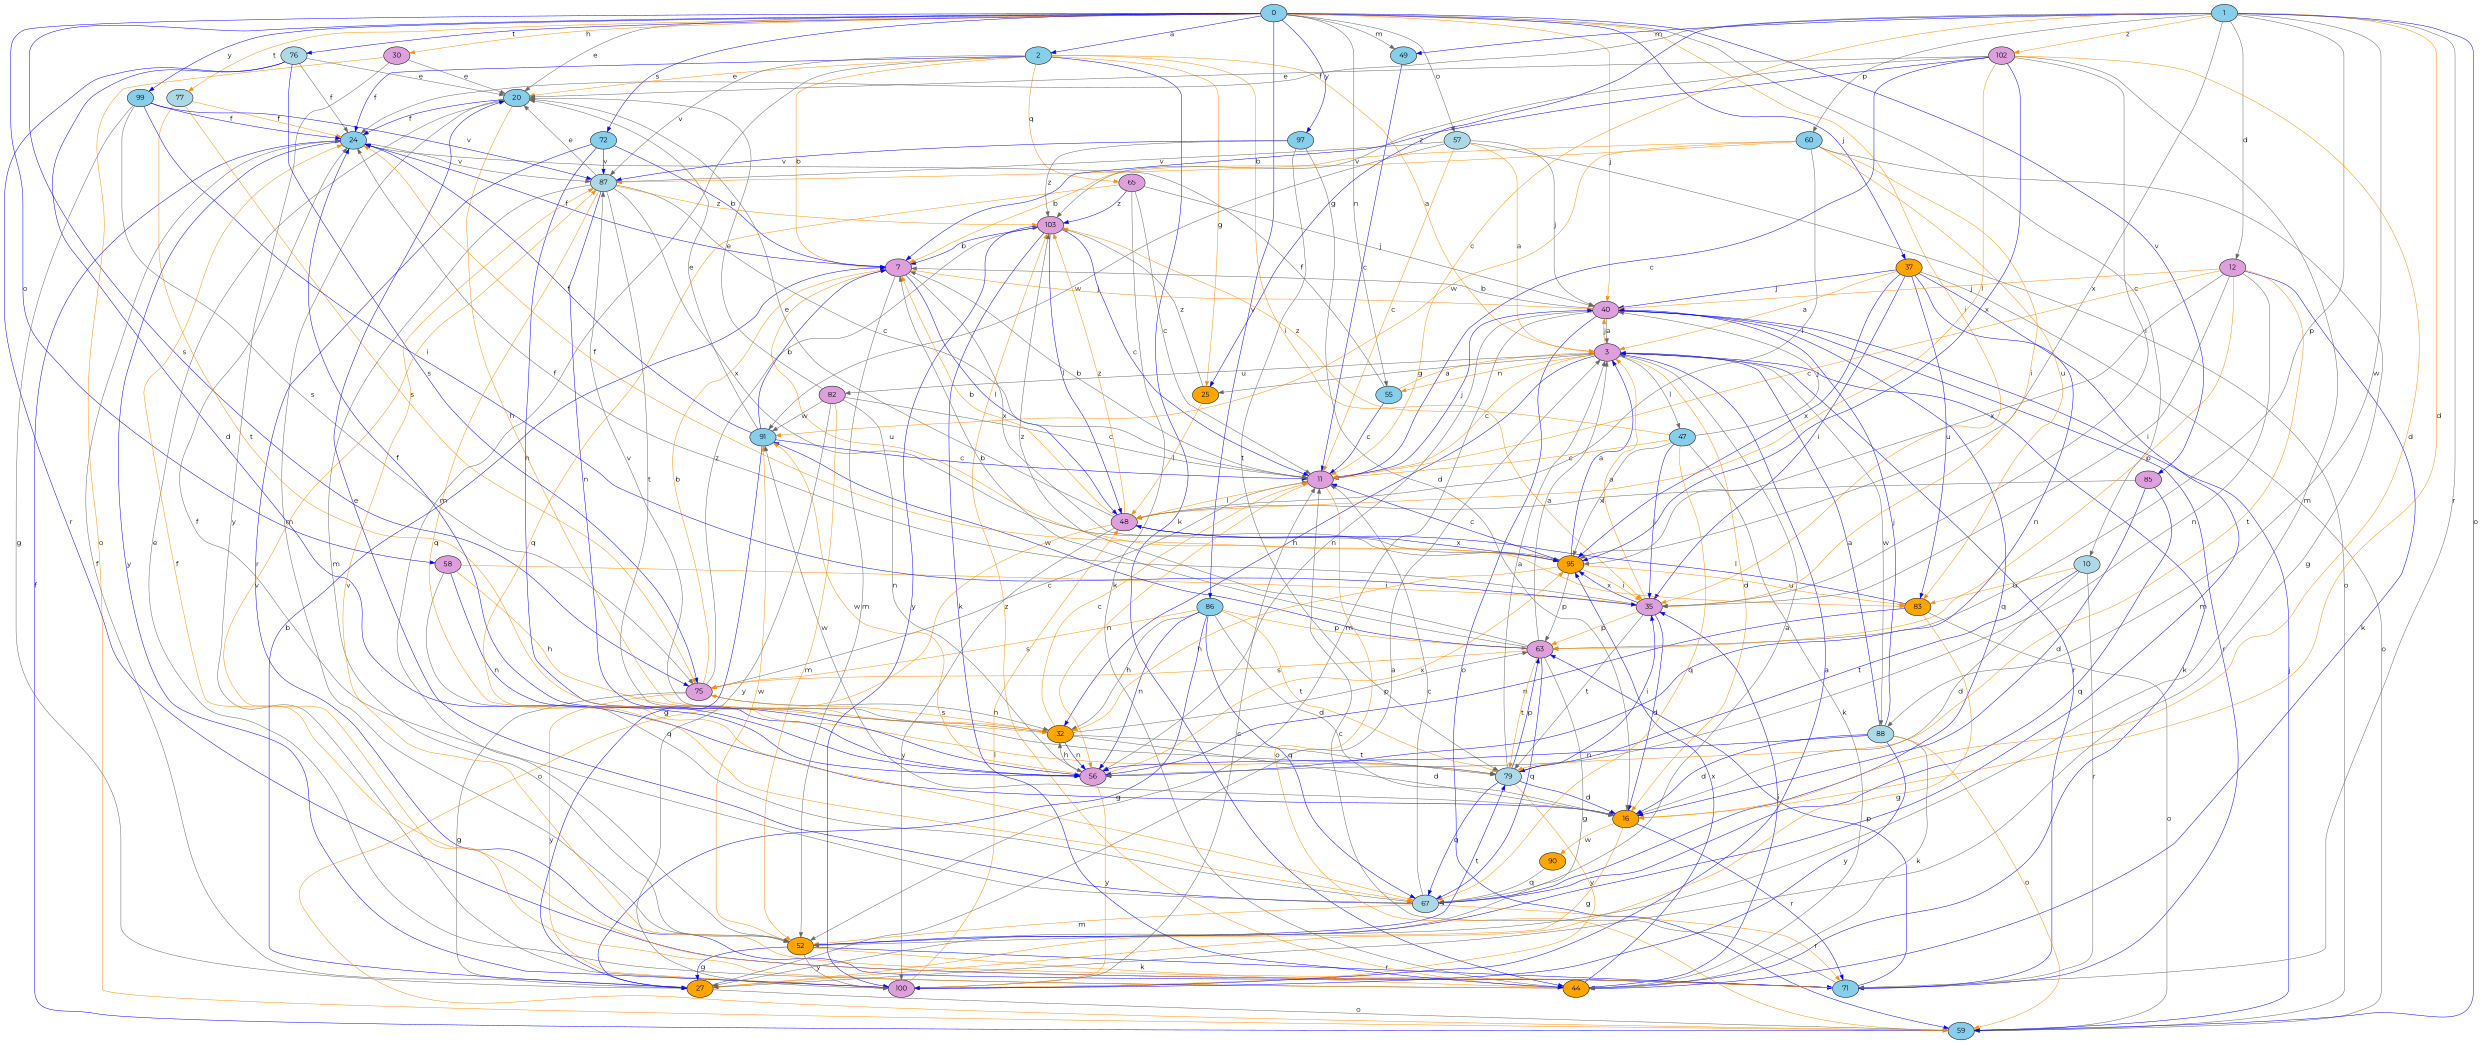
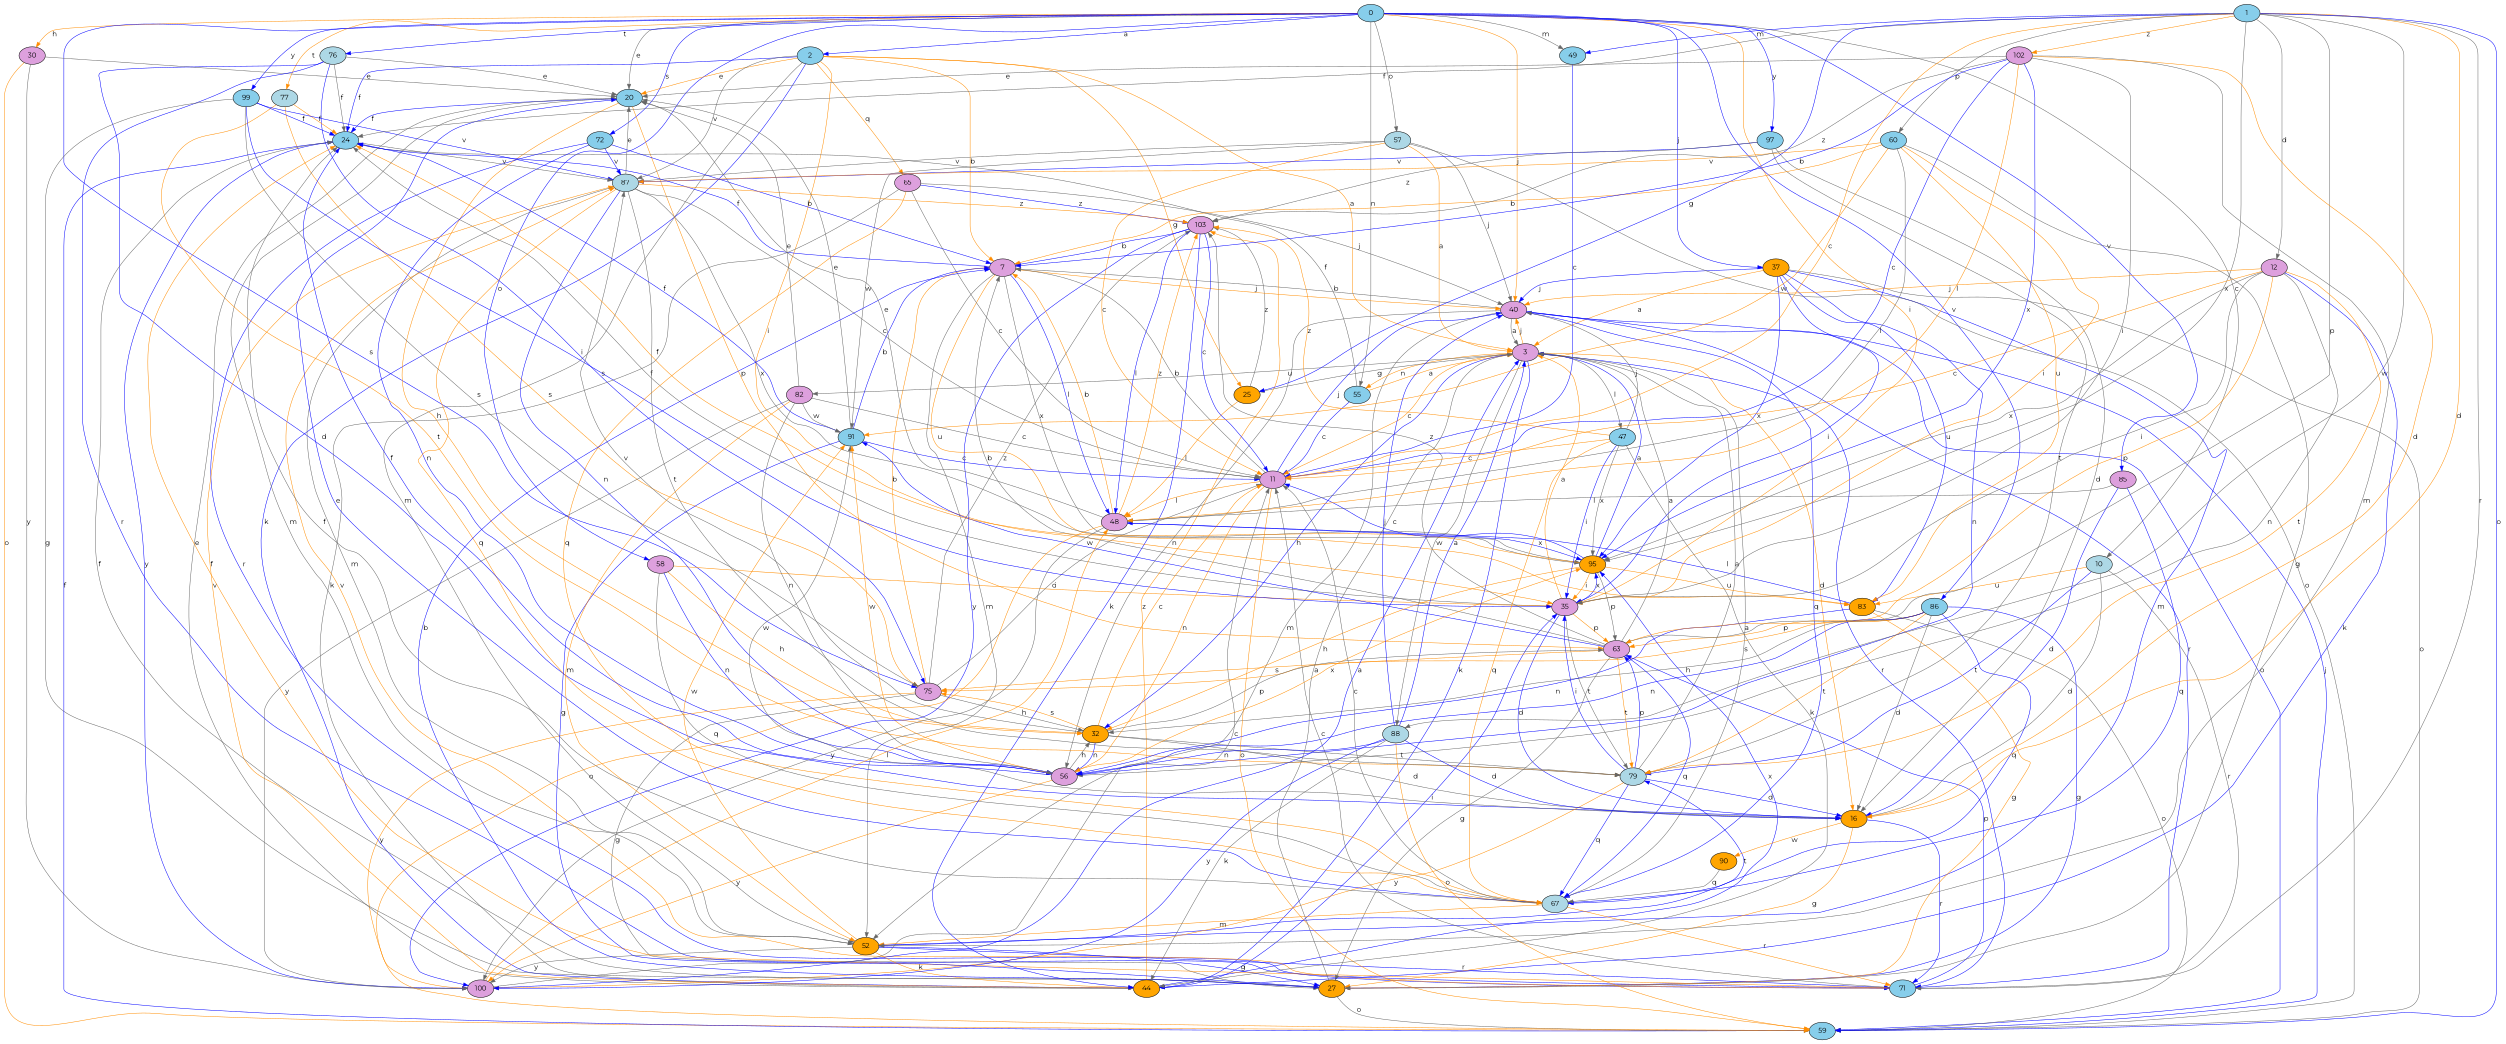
edge "20" -> "63": added, label "p"
